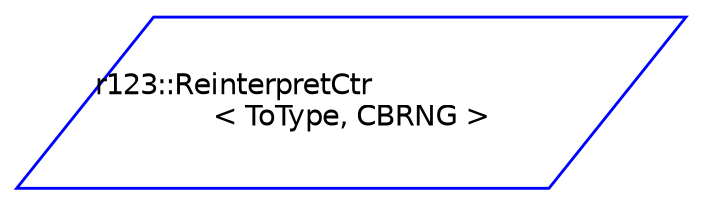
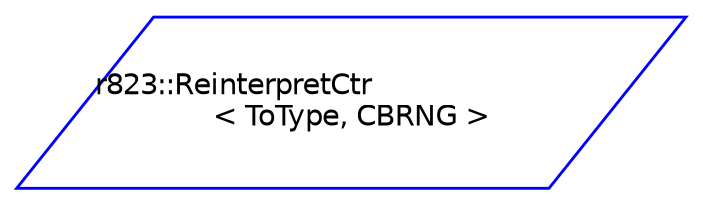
node "r123::ReinterpretCtr < ToType, CBRNG >": label "r123::ReinterpretCtr < ToType, CBRNG >" -> "r823::ReinterpretCtr < ToType, CBRNG >"
